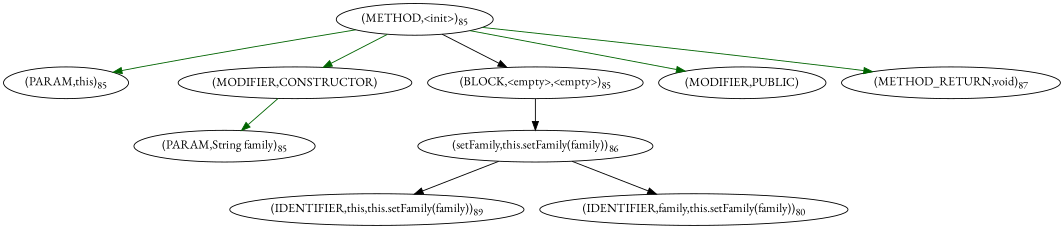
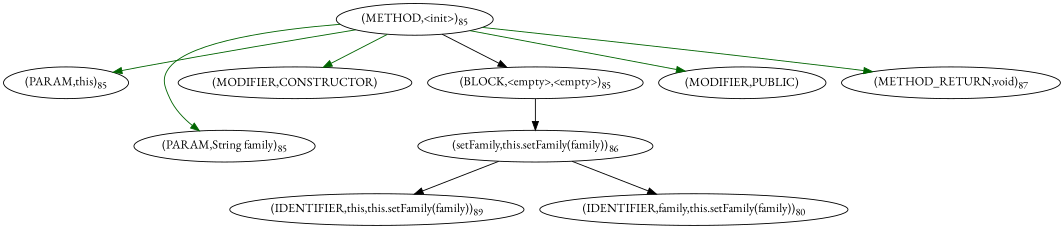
edge "(MODIFIER,CONSTRUCTOR)" -> "(PARAM,String family)": now "(METHOD,<init>)" -> "(PARAM,String family)"
